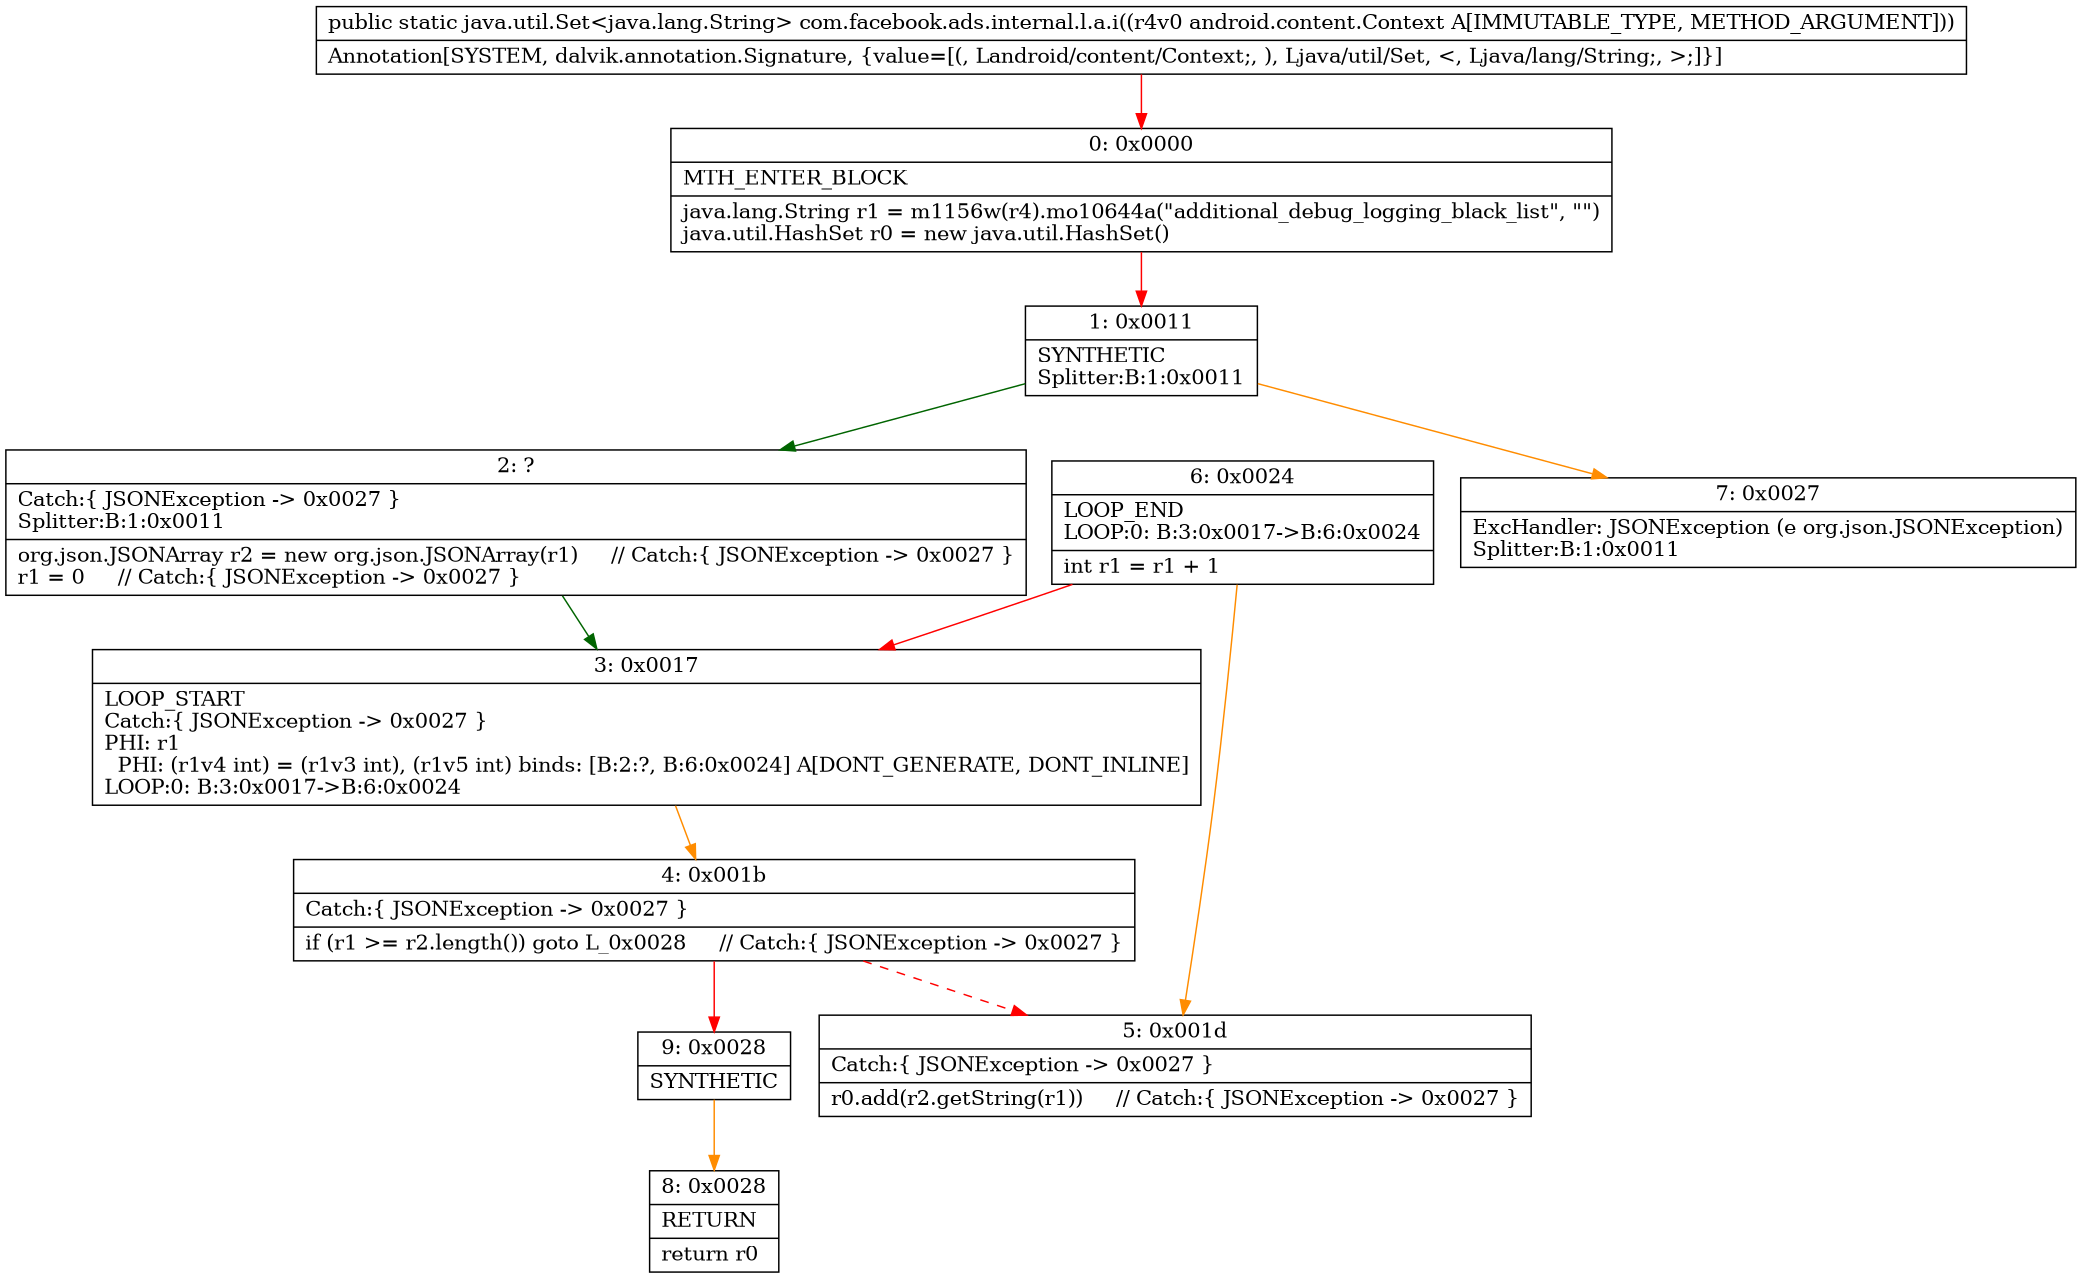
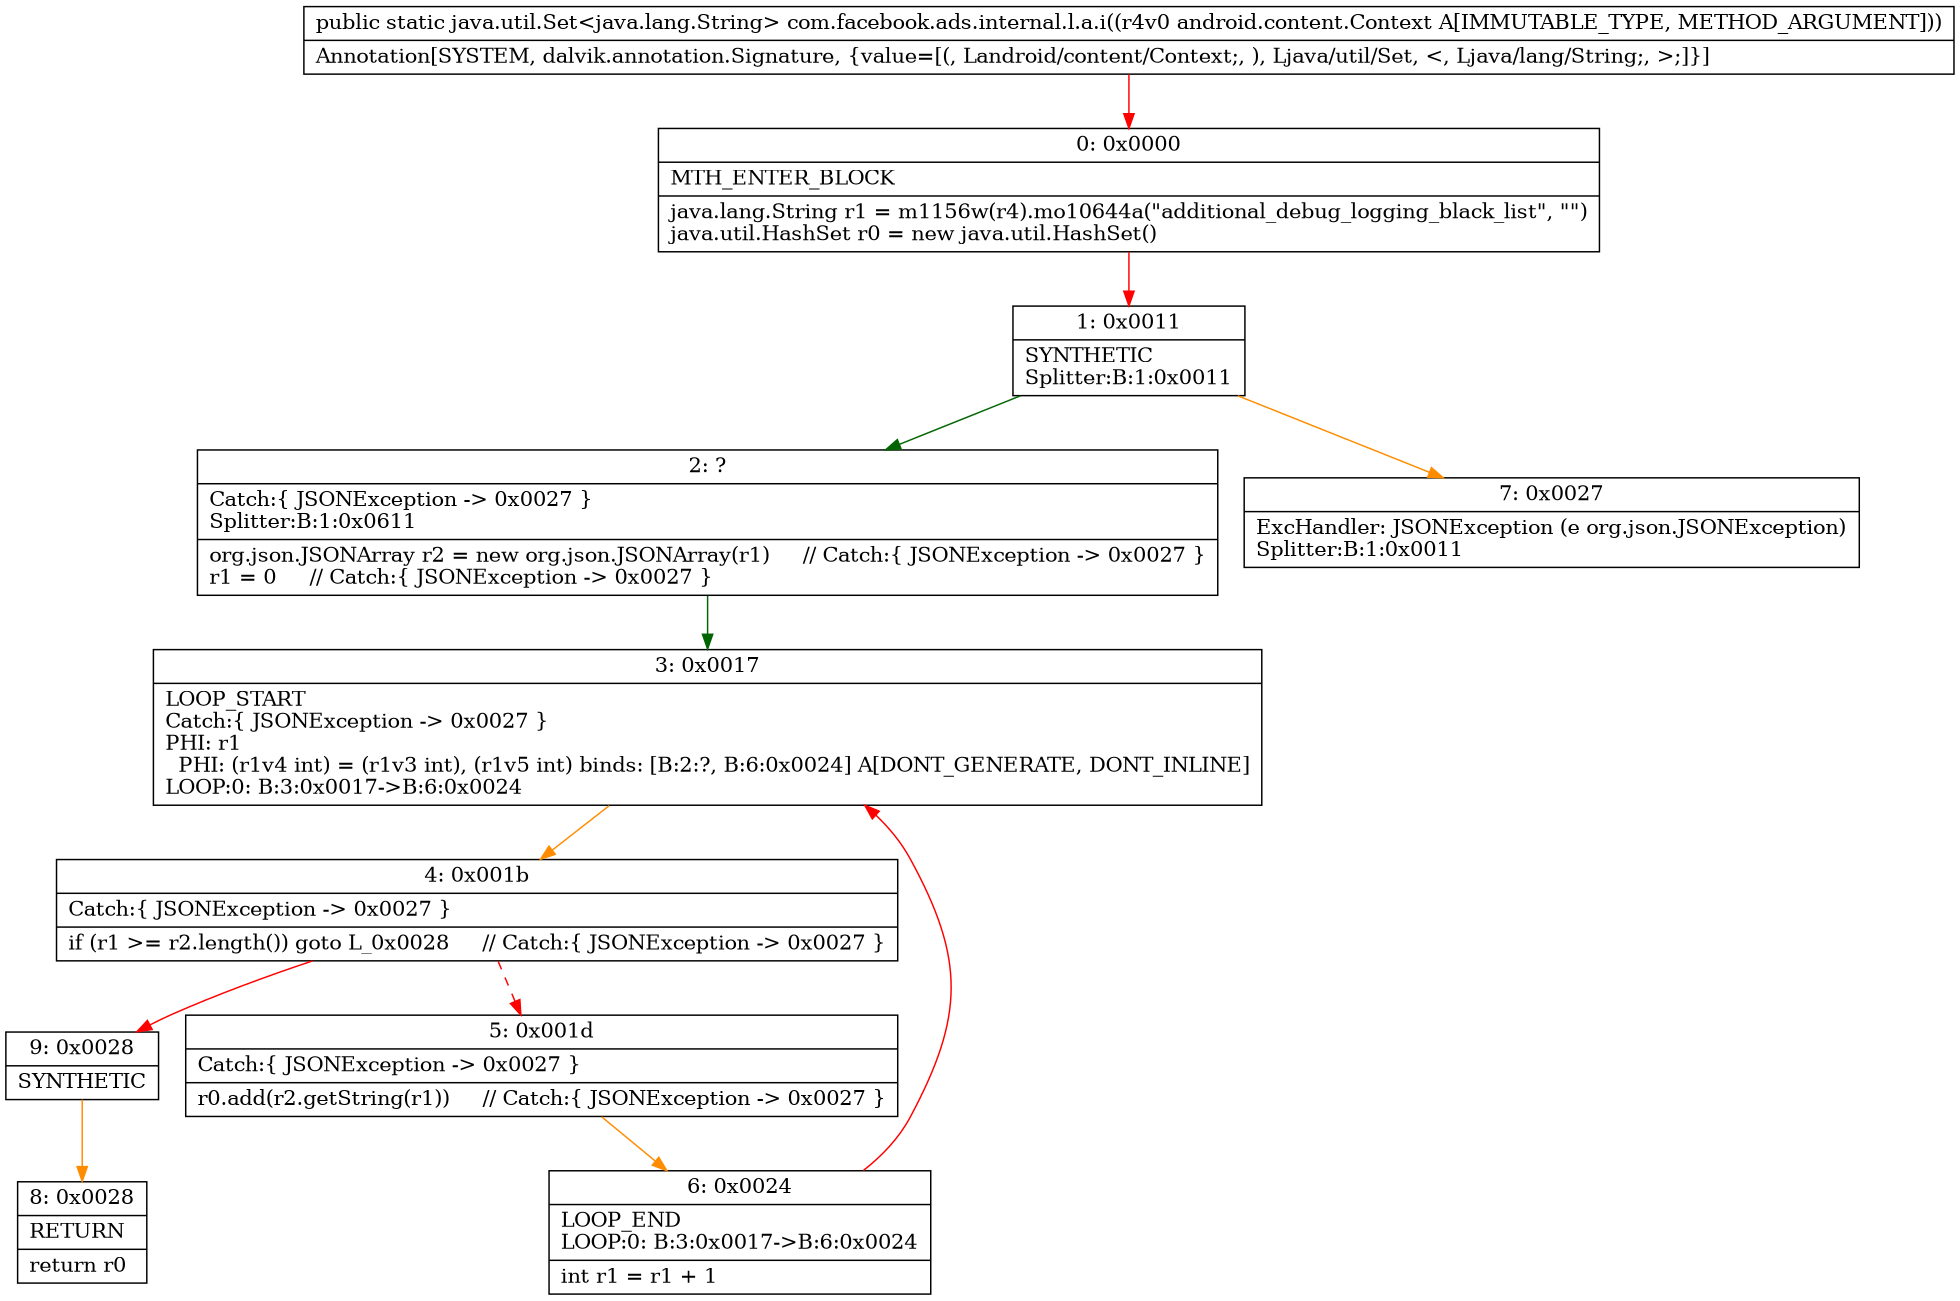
node "2: ?": text "Splitter:B:1:0x0011" -> "Splitter:B:1:0x0611"
edge "6: 0x0024" -> "5: 0x001d": reversed
